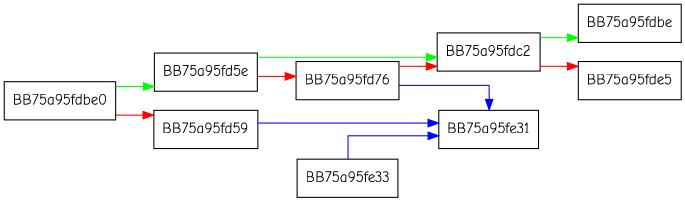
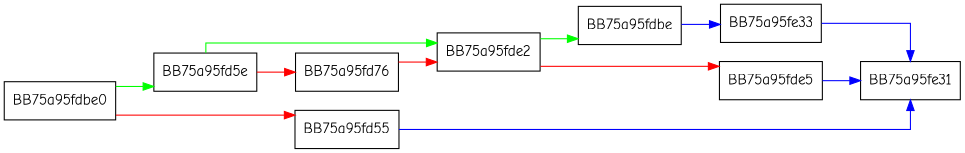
edge "BB75a95fdbe" -> "BB75a95fe33": added
node "BB75a95fdc2": label "BB75a95fdc2" -> "BB75a95fde2"
edge "BB75a95fd76" -> "BB75a95fe31": now "BB75a95fde5" -> "BB75a95fe31"
node "BB75a95fd59": label "BB75a95fd59" -> "BB75a95fd55"
